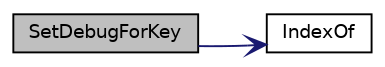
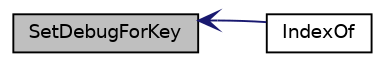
edge "SetDebugForKey" -> "IndexOf": reversed
